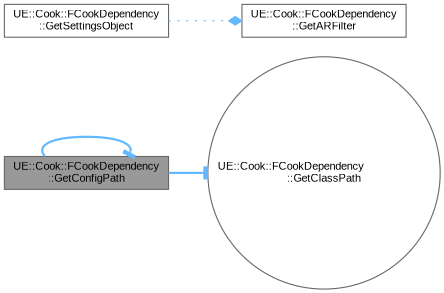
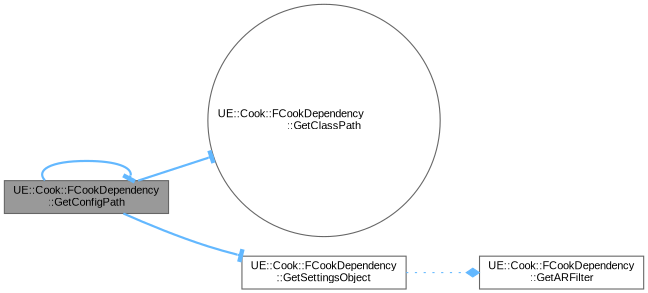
edge "UE::Cook::FCookDependency ::GetConfigPath" -> "UE::Cook::FCookDependency ::GetSettingsObject": added
